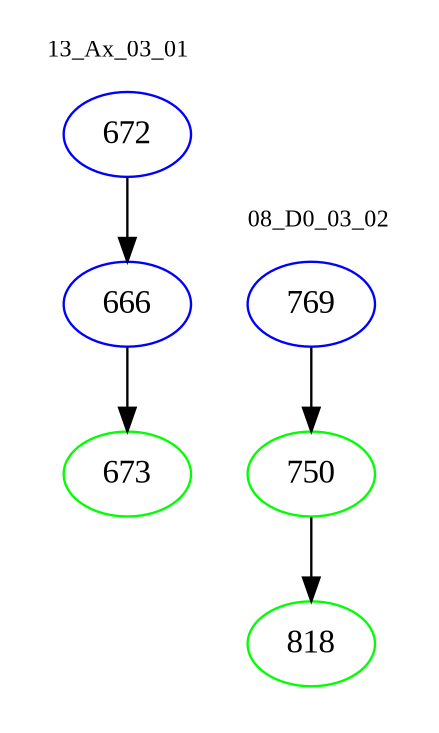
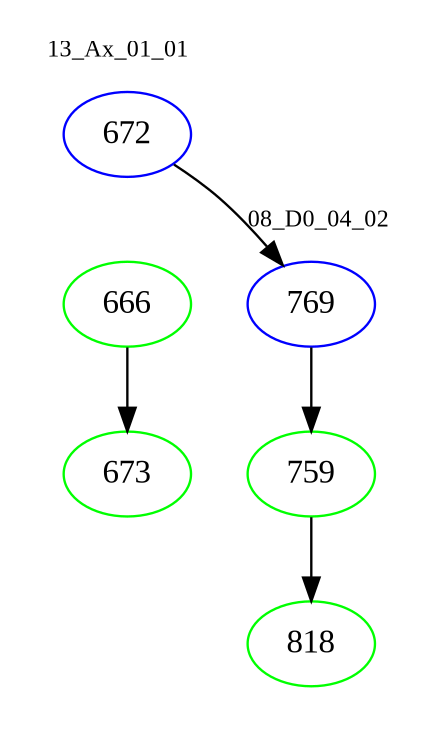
cluster "13_Ax_03_01": label "13_Ax_03_01" -> "13_Ax_01_01"
edge "672" -> "666": now "672" -> "769"
cluster "08_D0_03_02": label "08_D0_03_02" -> "08_D0_04_02"
node "666": color blue -> green
node "750": label "750" -> "759"
